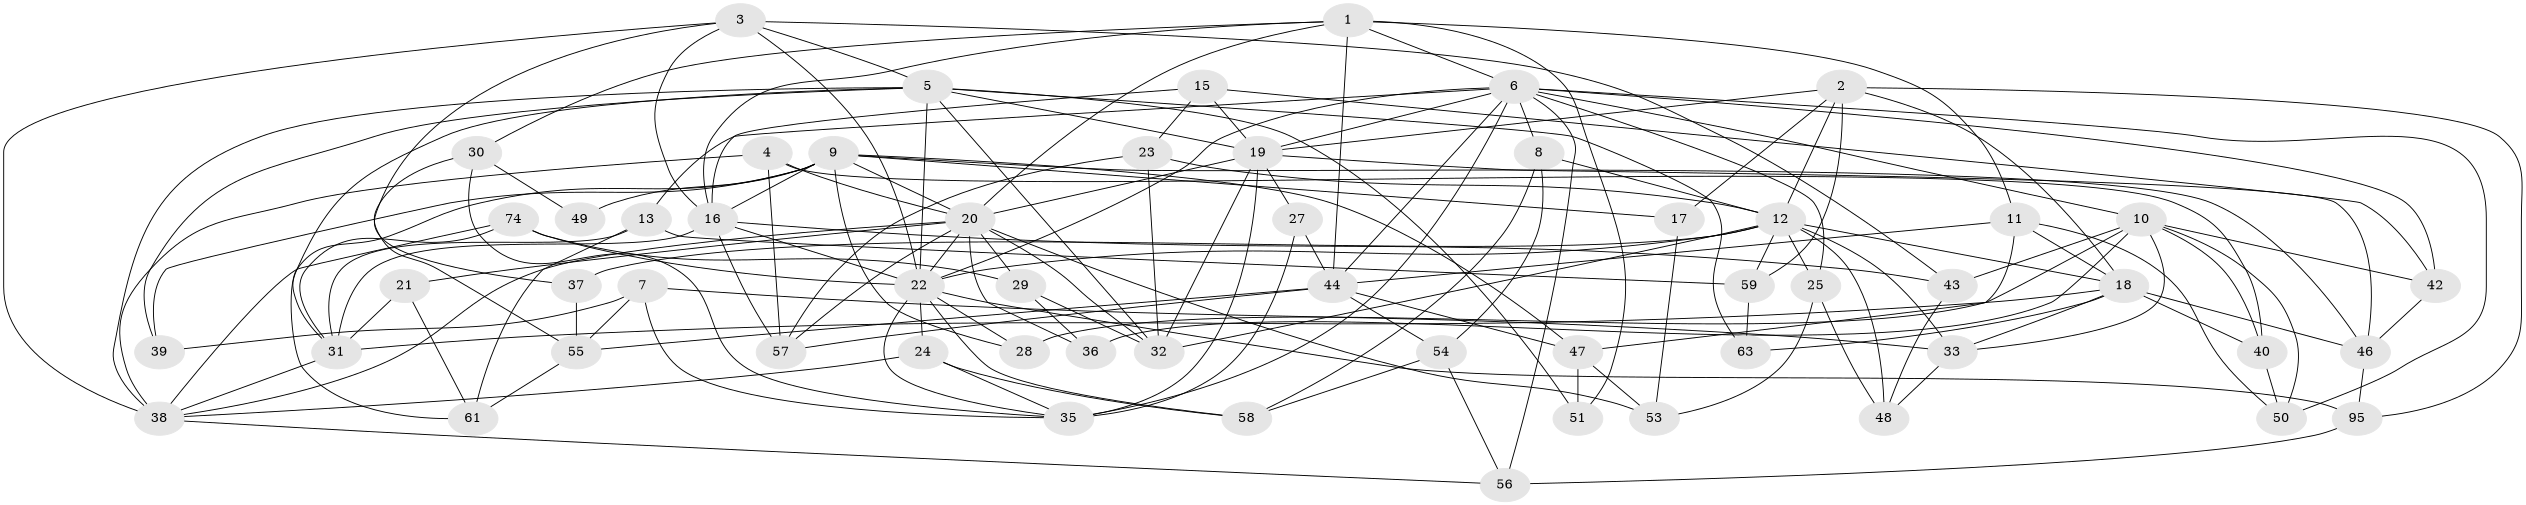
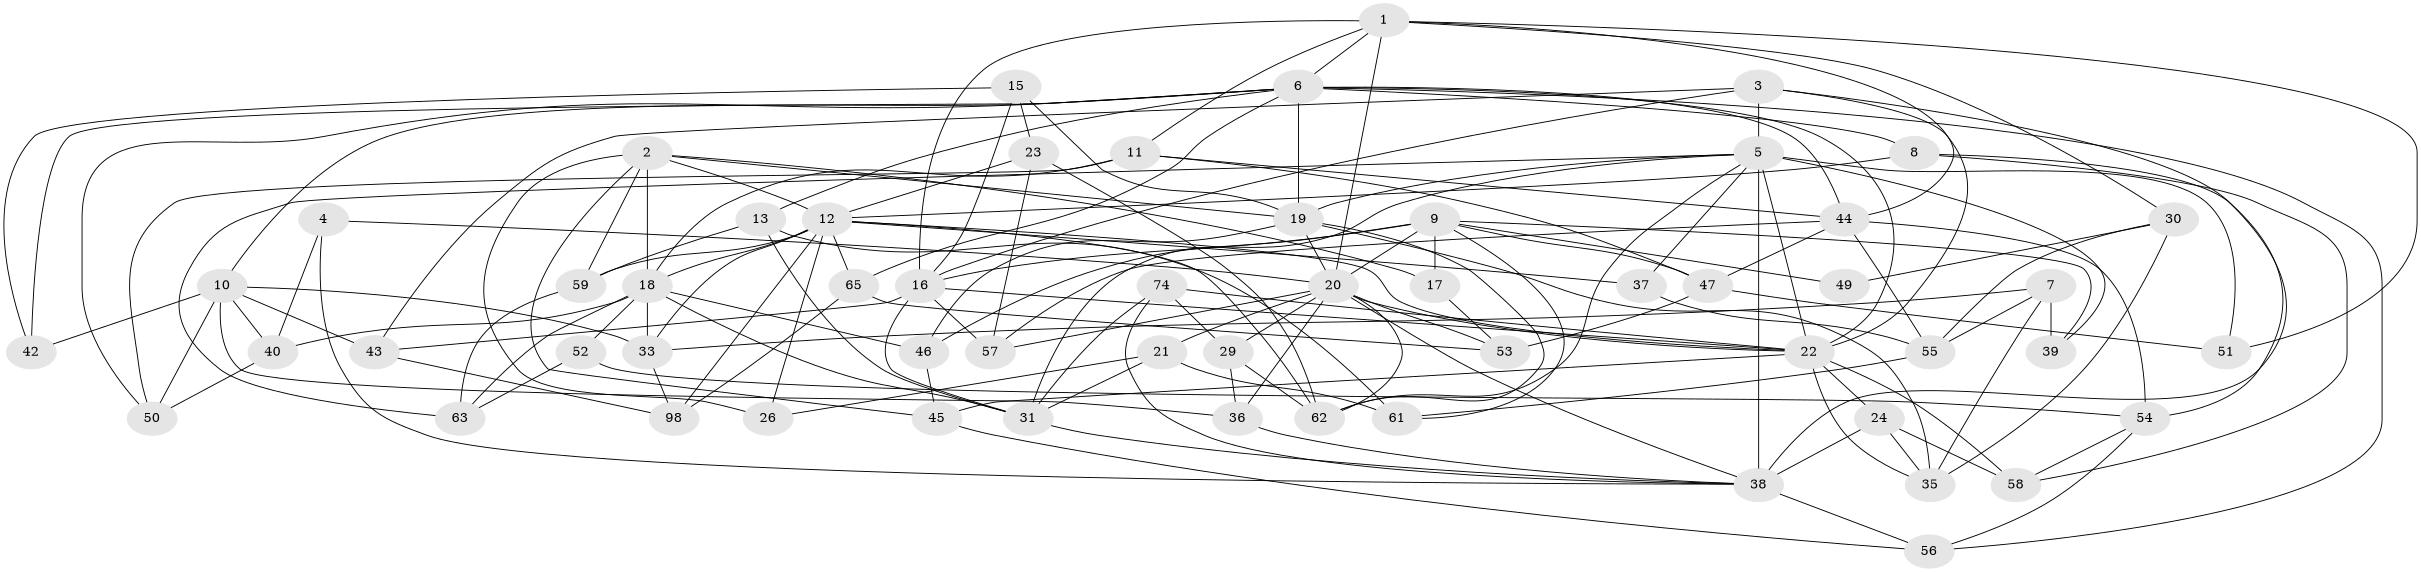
edge "3" -- "37": now "5" -- "37"
node "27": removed
edge "4" -- "57": removed
node "25": label "25" -> "65"
edge "42" -- "46": removed
edge "6" -- "35": removed
node "52": added
node "28": removed
node "32": label "32" -> "62"
node "26": added
node "48": label "48" -> "98"
node "95": label "95" -> "45"
edge "36" -- "38": added
